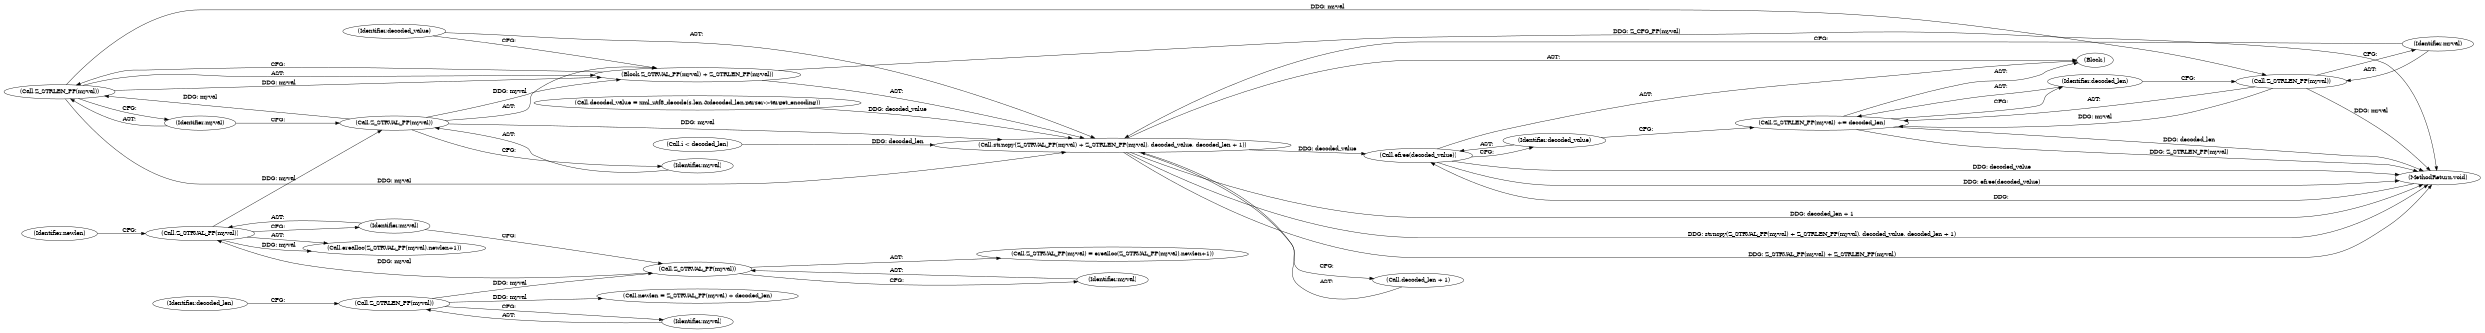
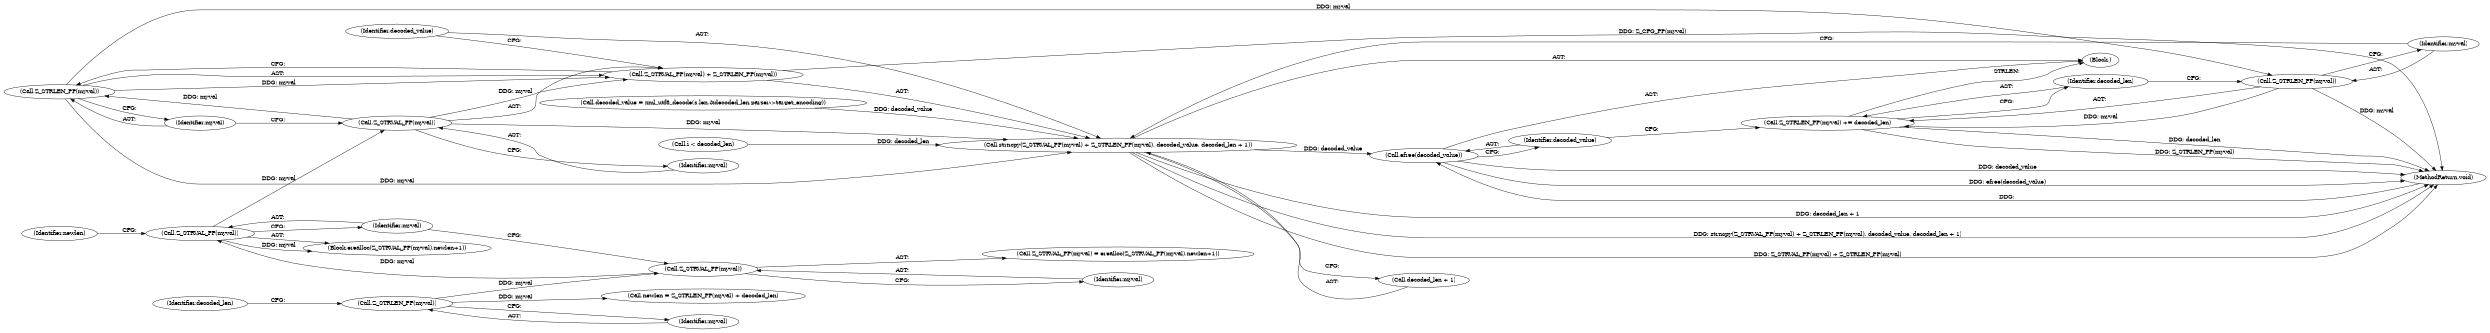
edge "(Call,Z_STRLEN_PP(myval) += decoded_len)" -> "(Block,)": label "AST: " -> "STRLEN: "
node "(Block,Z_STRVAL_PP(myval) + Z_STRLEN_PP(myval))": label "(Block,Z_STRVAL_PP(myval) + Z_STRLEN_PP(myval))" -> "(Call,Z_STRVAL_PP(myval) + Z_STRLEN_PP(myval))"
node "(Call,erealloc(Z_STRVAL_PP(myval),newlen+1))": label "(Call,erealloc(Z_STRVAL_PP(myval),newlen+1))" -> "(Block,erealloc(Z_STRVAL_PP(myval),newlen+1))"
node "(Call,newlen = Z_STRVAL_PP(myval) + decoded_len)": label "(Call,newlen = Z_STRVAL_PP(myval) + decoded_len)" -> "(Call,newlen = Z_STRLEN_PP(myval) + decoded_len)"
